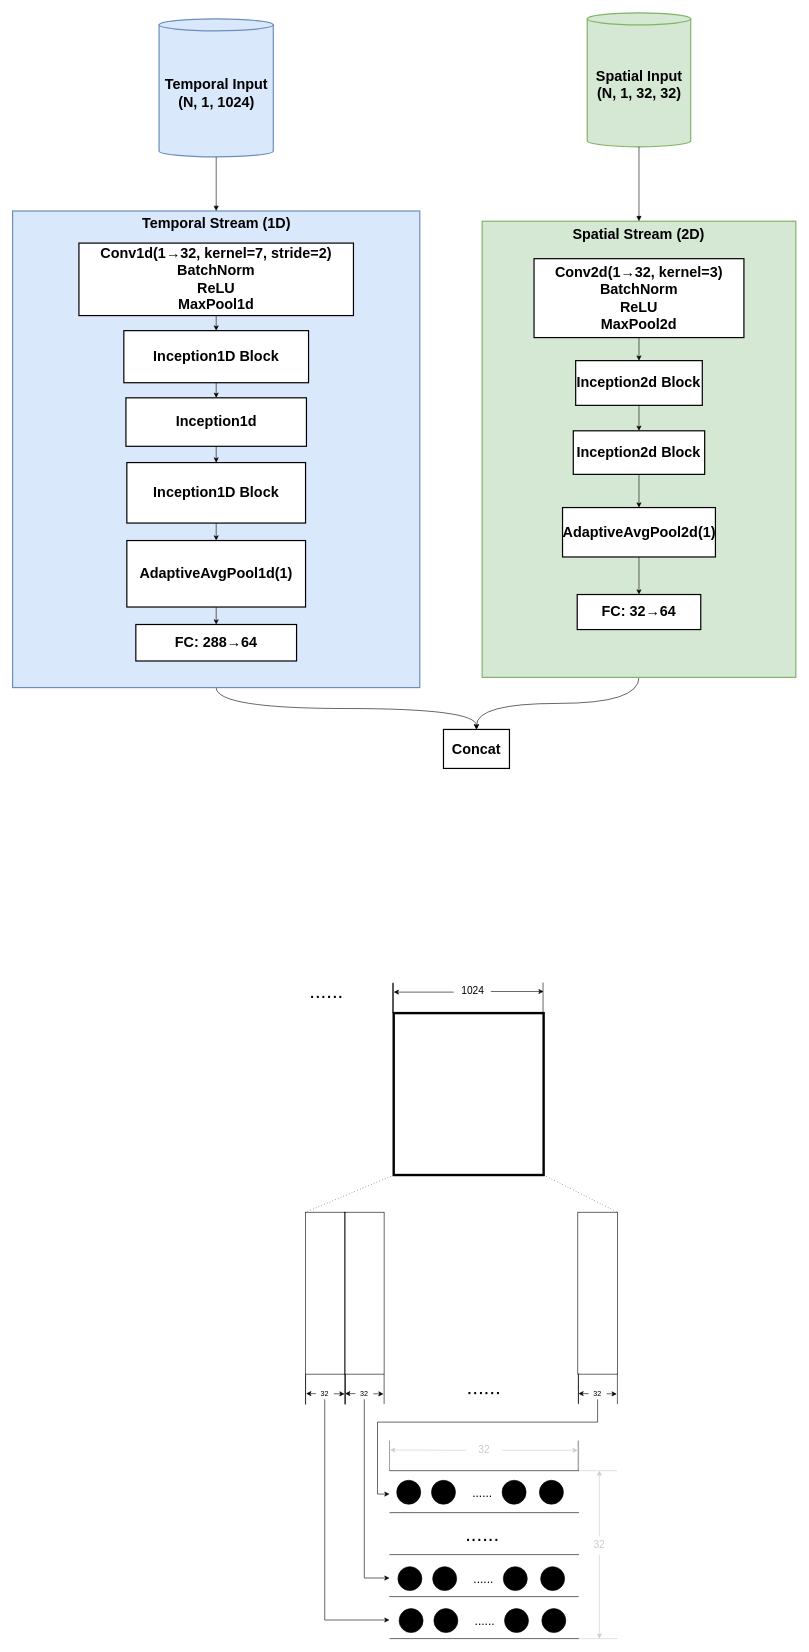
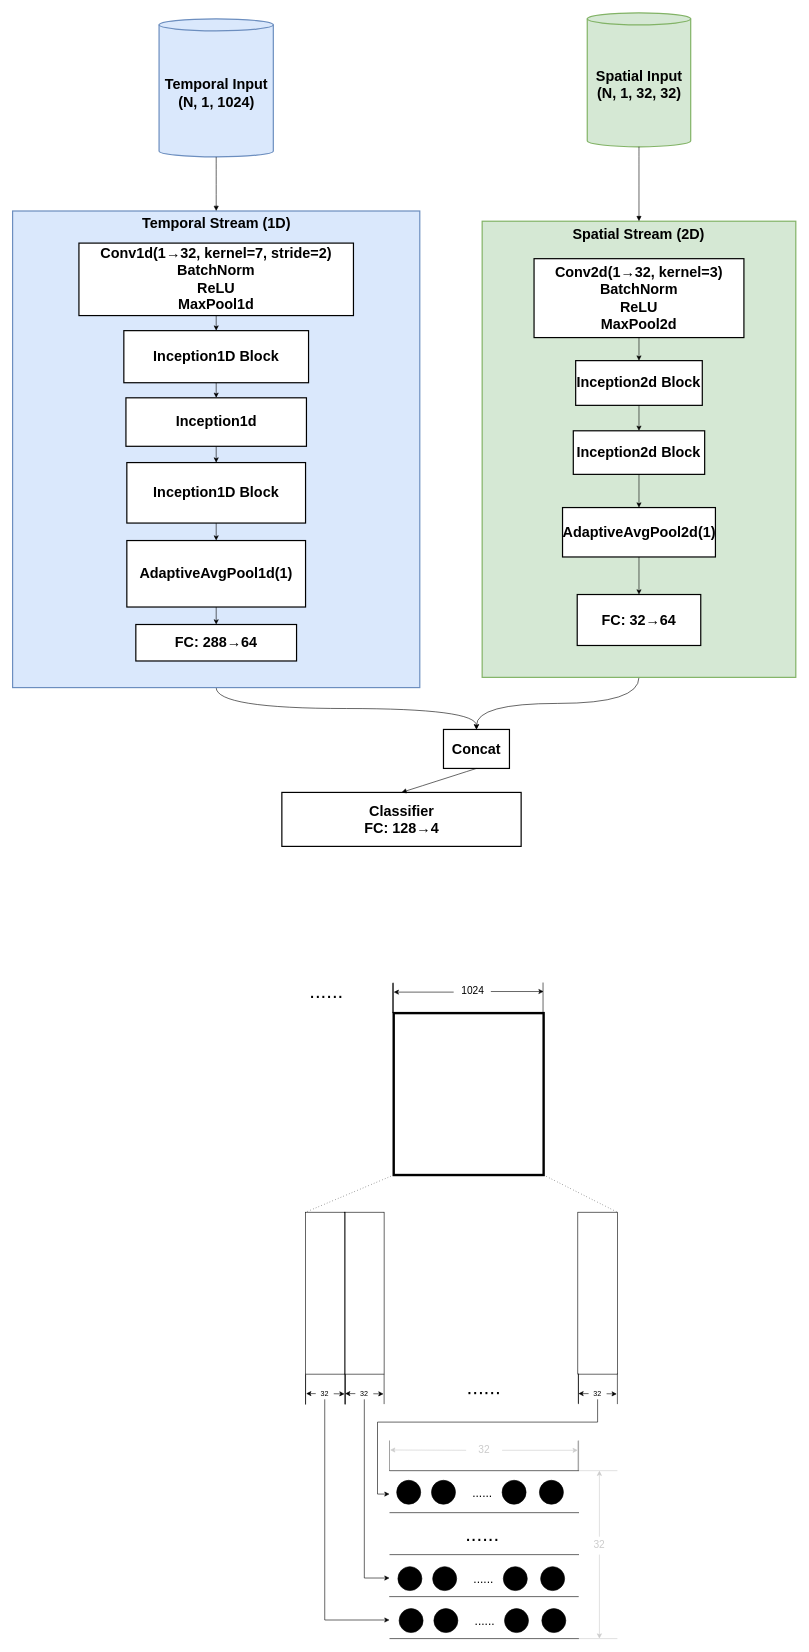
node "FC: 32→64": size 124x35 -> 124x51
edge "Concat" -> "Classifier FC: 128→4": added
node "Classifier FC: 128→4": added
